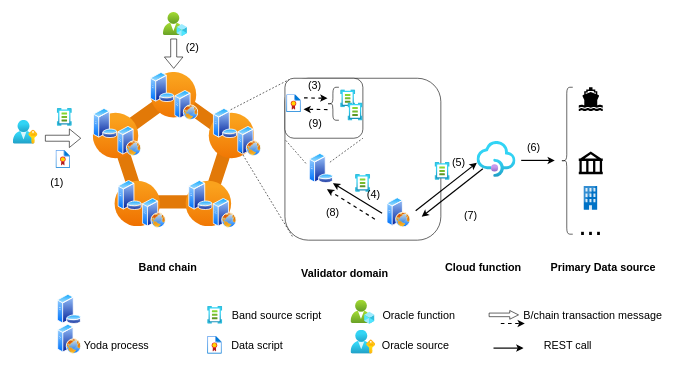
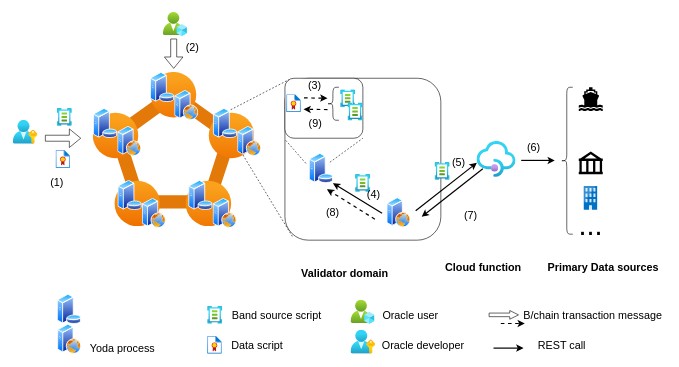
node "Band chain": removed
node "Primary Data source": label "Primary Data source" -> "Primary Data sources"
node "Oracle function": label "Oracle function" -> "Oracle user"
node "Yoda process": moved (127, 339) -> (133, 342)
node "Oracle source": label "Oracle source" -> "Oracle developer"
node "REST call": moved (587, 339) -> (581, 339)
